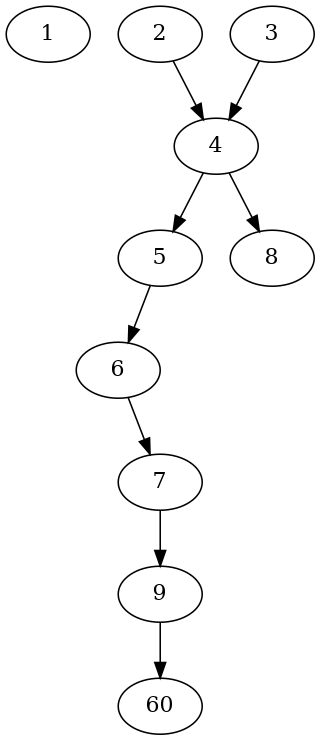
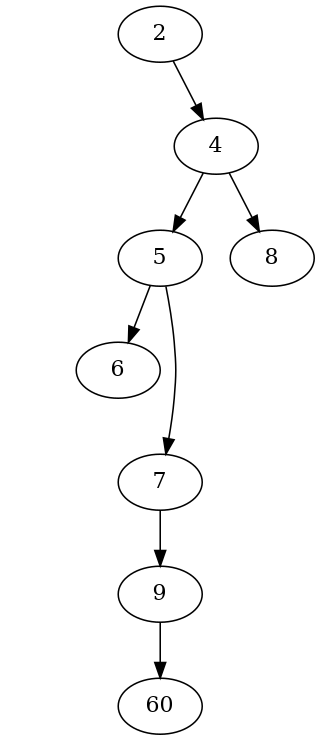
node "1": removed
node "3": removed
edge "6" -> "7": now "5" -> "7"
